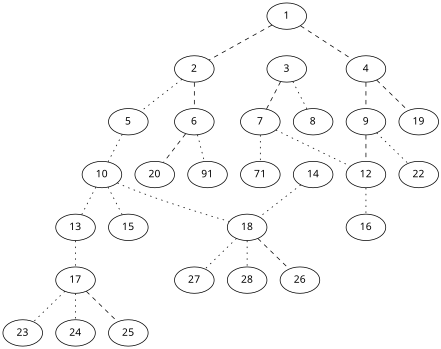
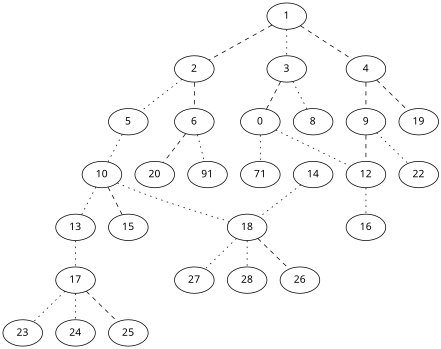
edge "1" -- "3": added
node "7": label "7" -> "0"
edge "10" -- "15": style dotted -> dashed
